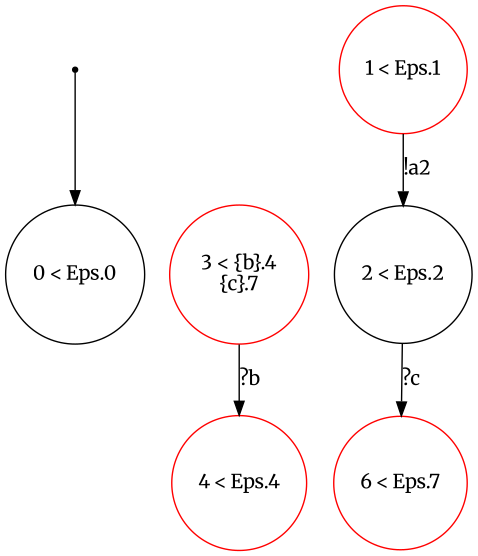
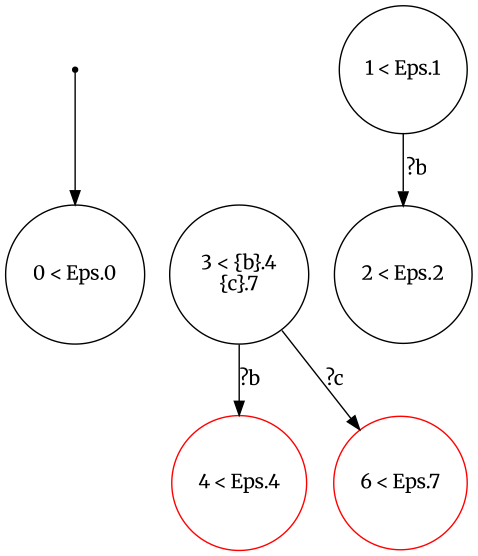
node "1 < Eps.1": color red -> black
edge "1 < Eps.1" -> "2 < Eps.2": label "!a2" -> "?b"
node "3 < {b}.4 {c}.7": color red -> black
edge "2 < Eps.2" -> "6 < Eps.7": now "3 < {b}.4 {c}.7" -> "6 < Eps.7"
